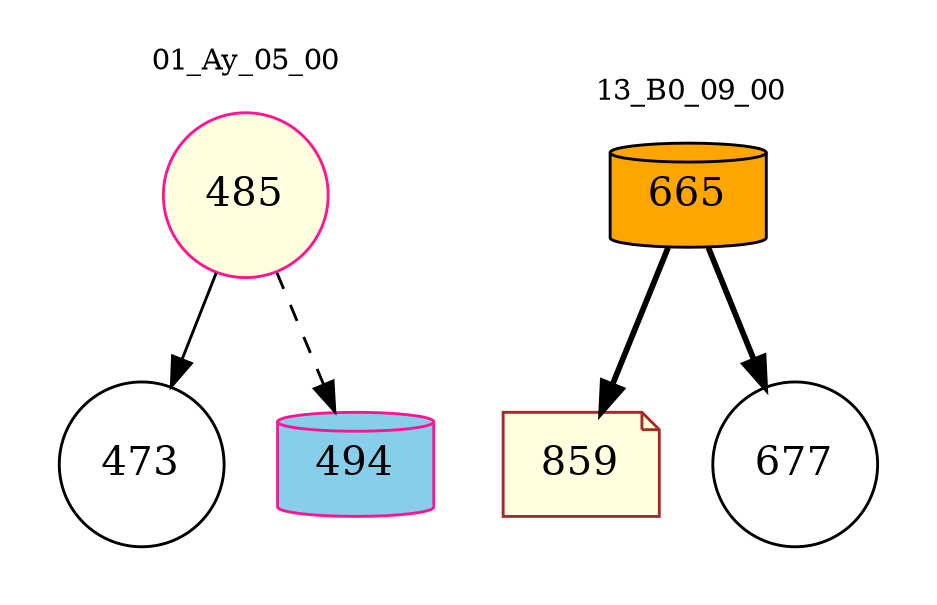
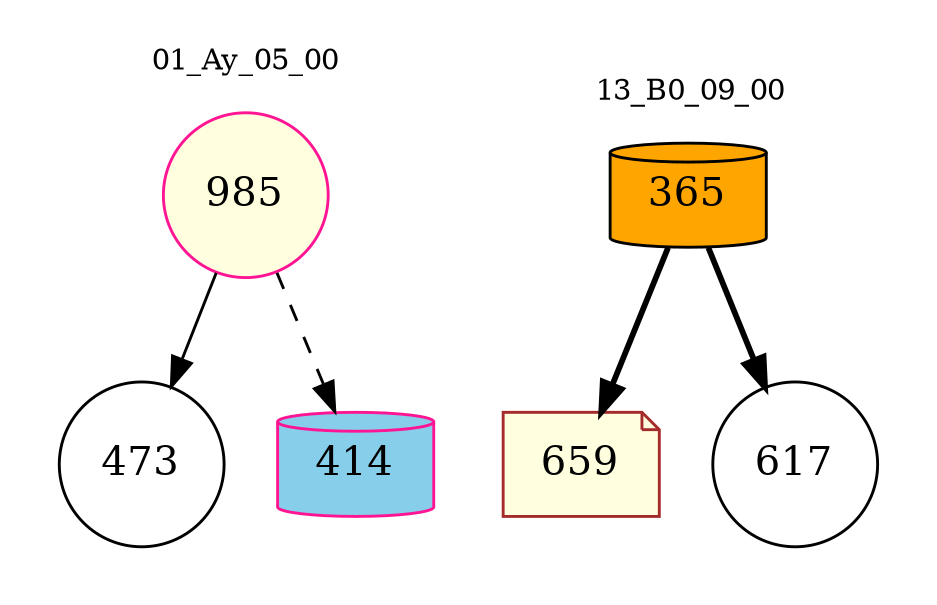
node "485": label "485" -> "985"
node "665": label "665" -> "365"
node "494": label "494" -> "414"
node "859": label "859" -> "659"
node "677": label "677" -> "617"
